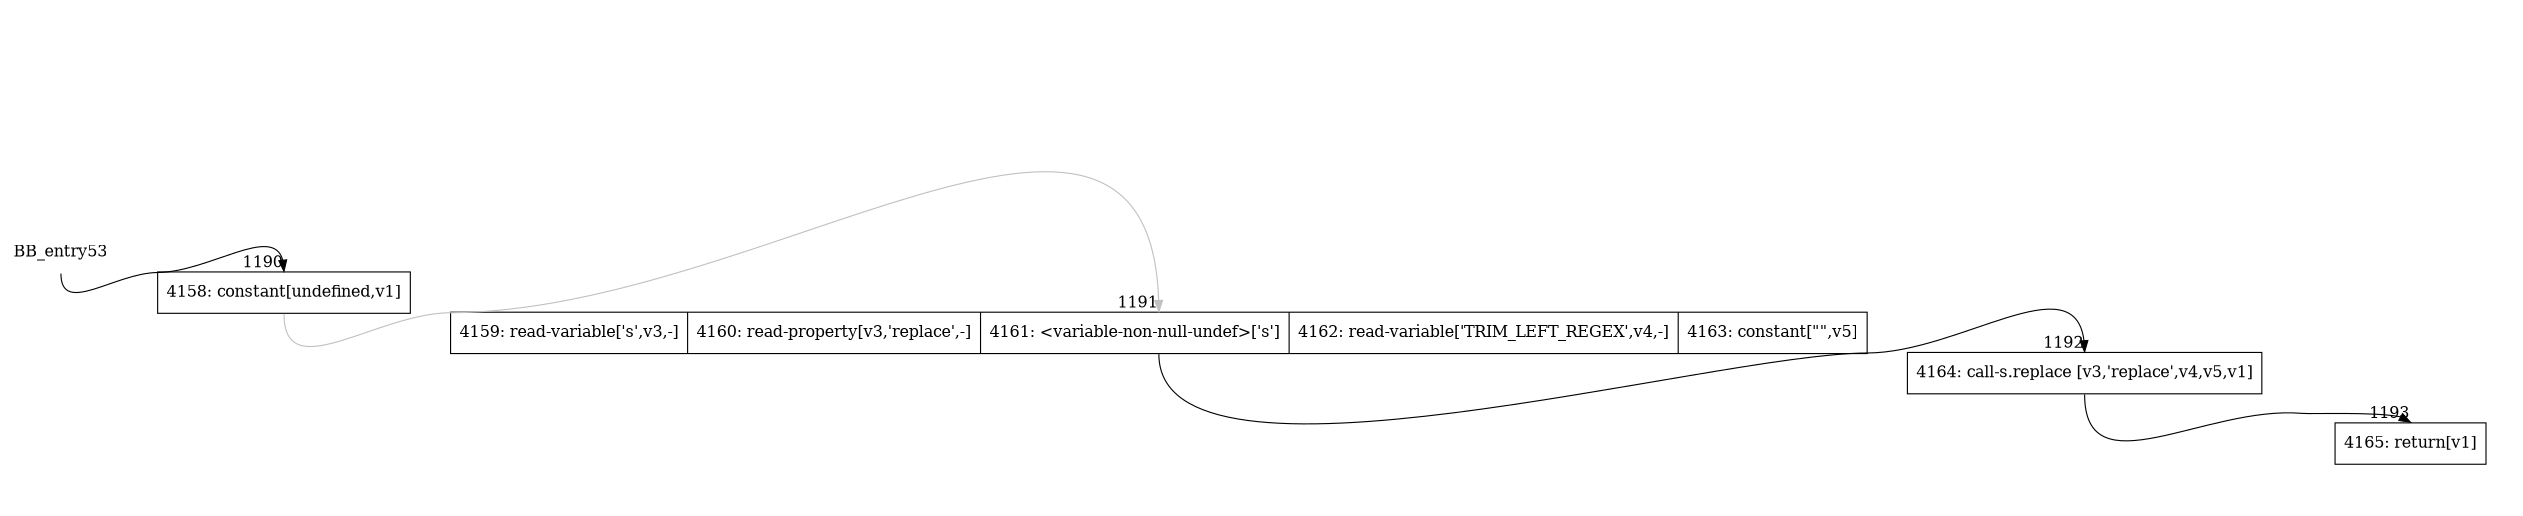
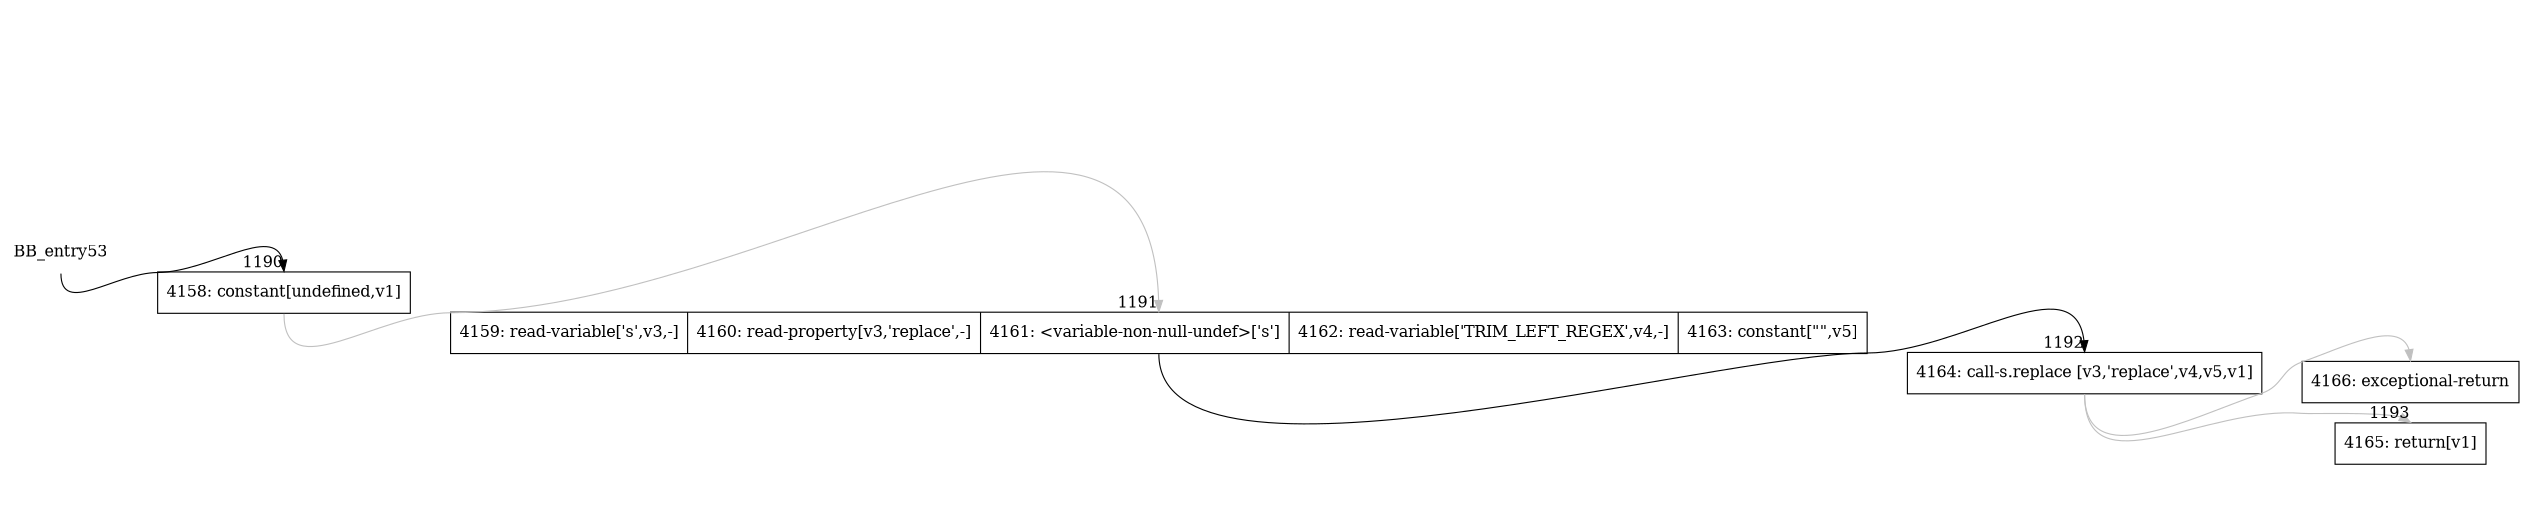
node "4166: exceptional-return": added
edge "4164: call-s.replace [v3,'replace',v4,v5,v1]" -> "4165: return[v1]": color black -> gray
